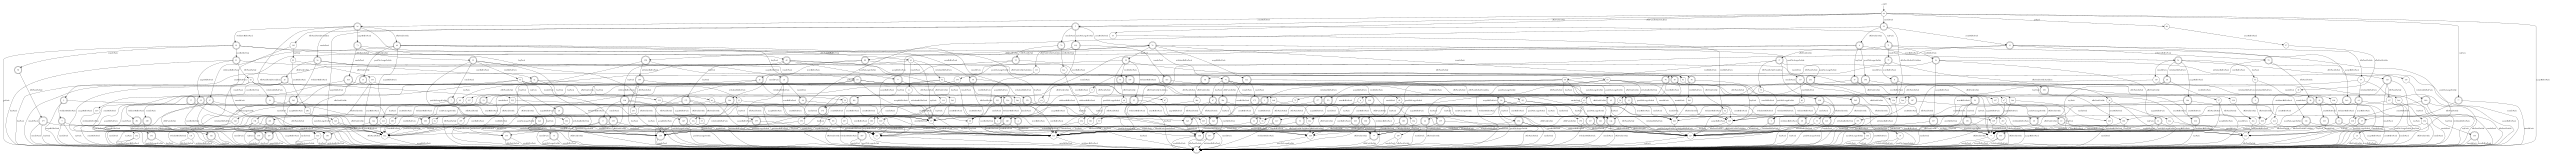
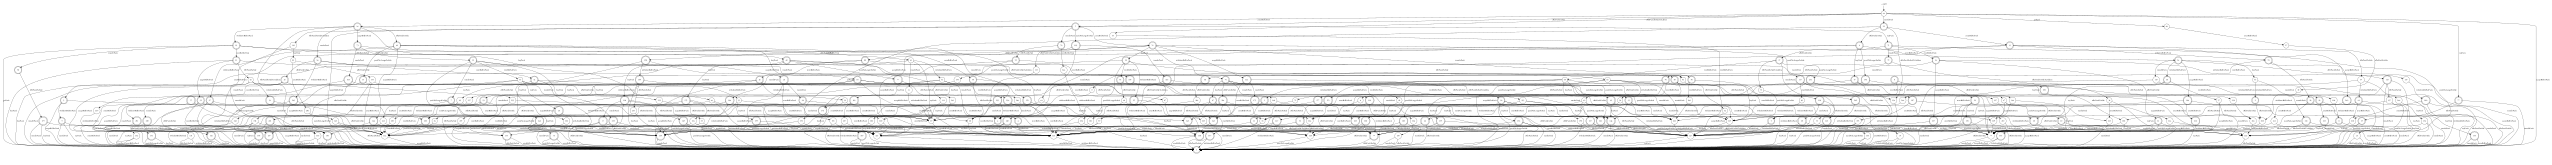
edge "79" -> "88": removed, label "enterBidForPunk"
edge "227" -> "1": removed, label "transferPunk"
